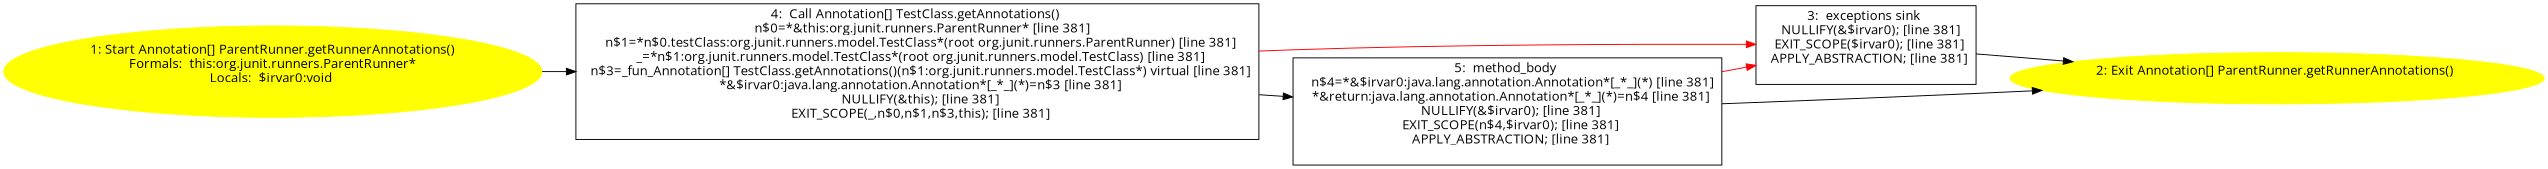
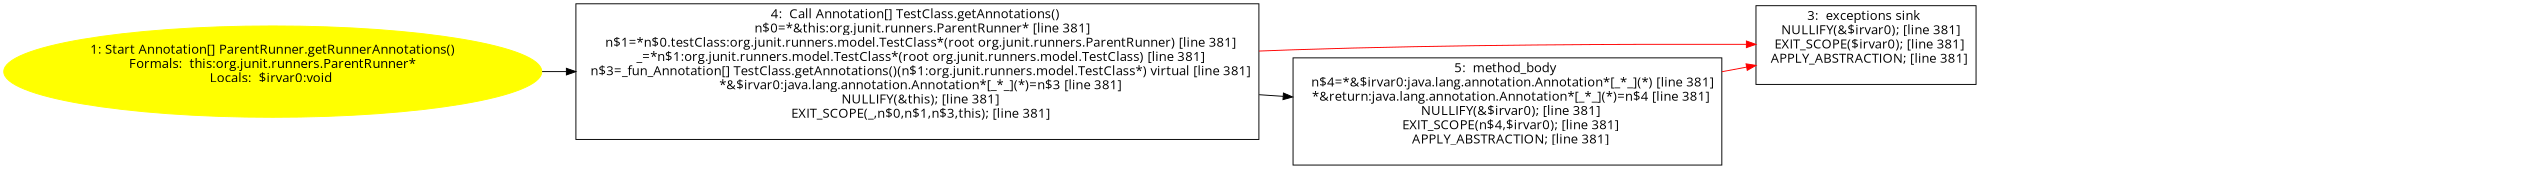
node "2: Exit Annotation[] ParentRunner.getRunnerAnnotations()": removed
